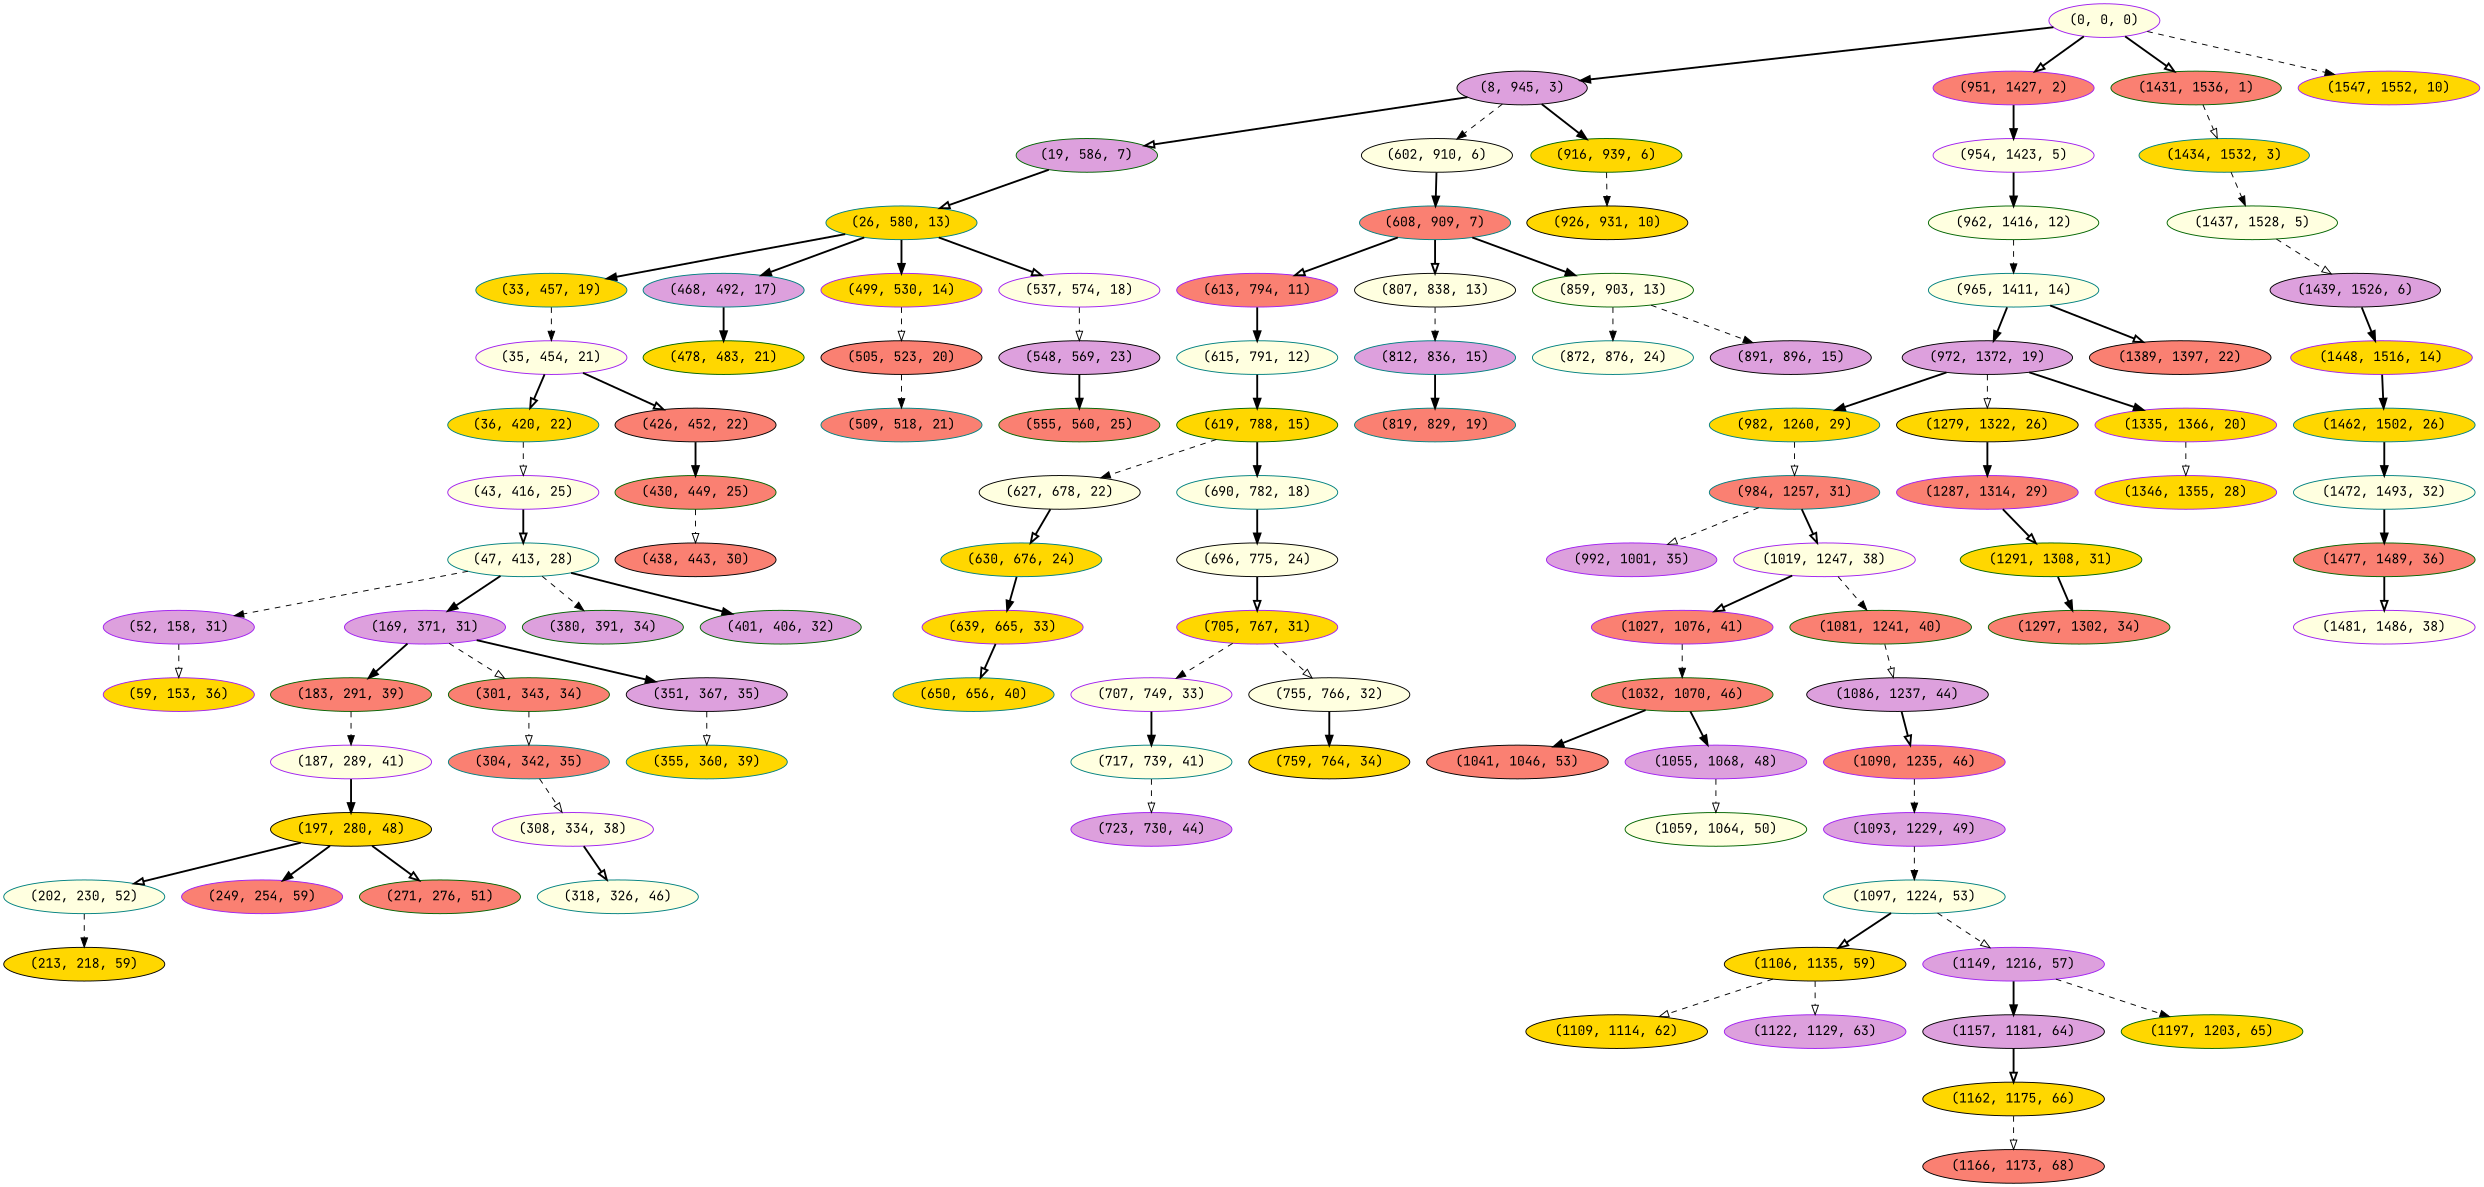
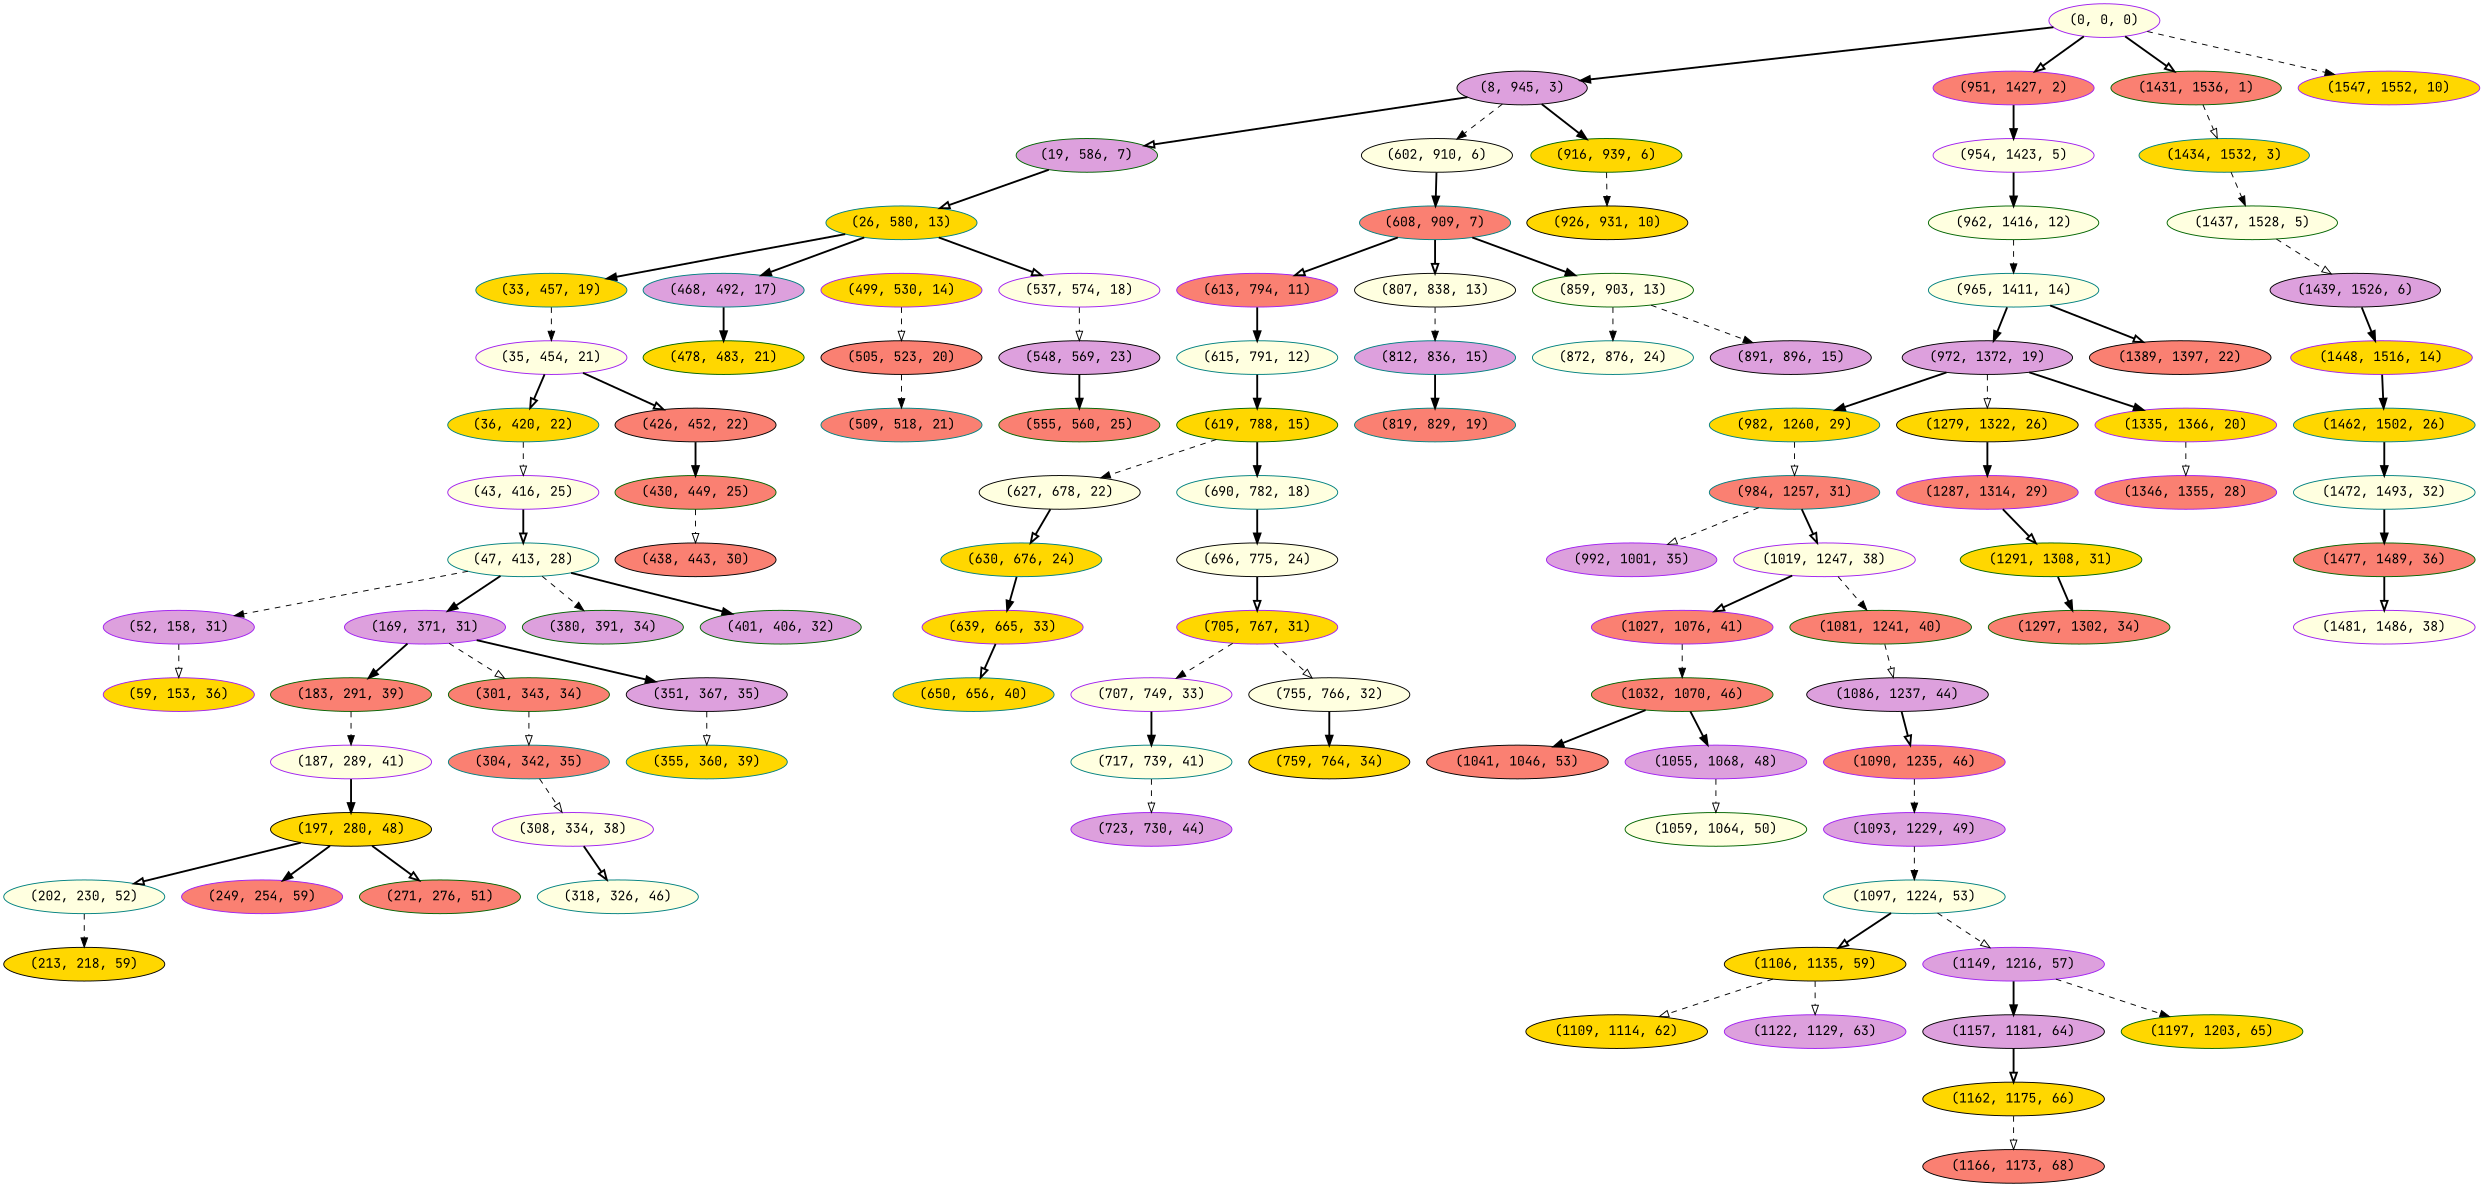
edge "(26, 580, 13)" -> "(499, 530, 14)": removed
node "(1346, 1355, 28)": fillcolor gold -> salmon
